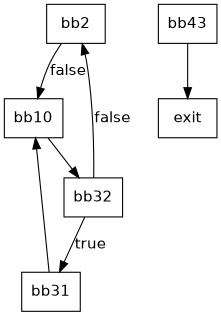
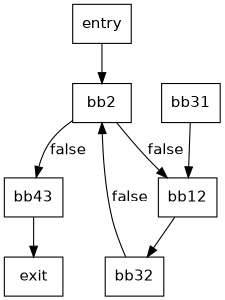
node "entry": added
node "bb10": label "bb10" -> "bb12"
edge "bb2" -> "bb43": added, label "false"
edge "bb32" -> "bb31": removed, label "true"
